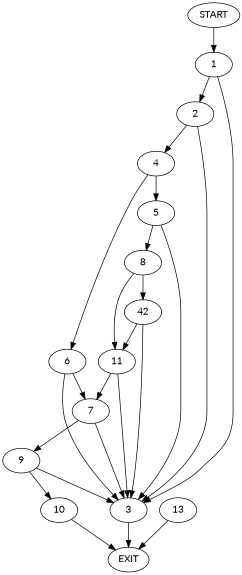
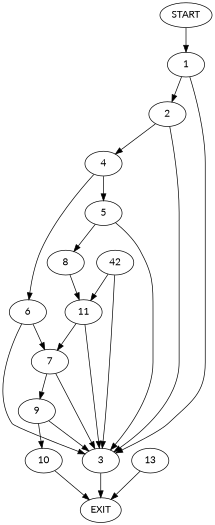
edge "8" -> "42": removed
